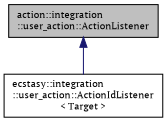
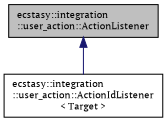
node "action::integration ::user_action::ActionListener": label "action::integration ::user_action::ActionListener" -> "ecstasy::integration ::user_action::ActionListener"
